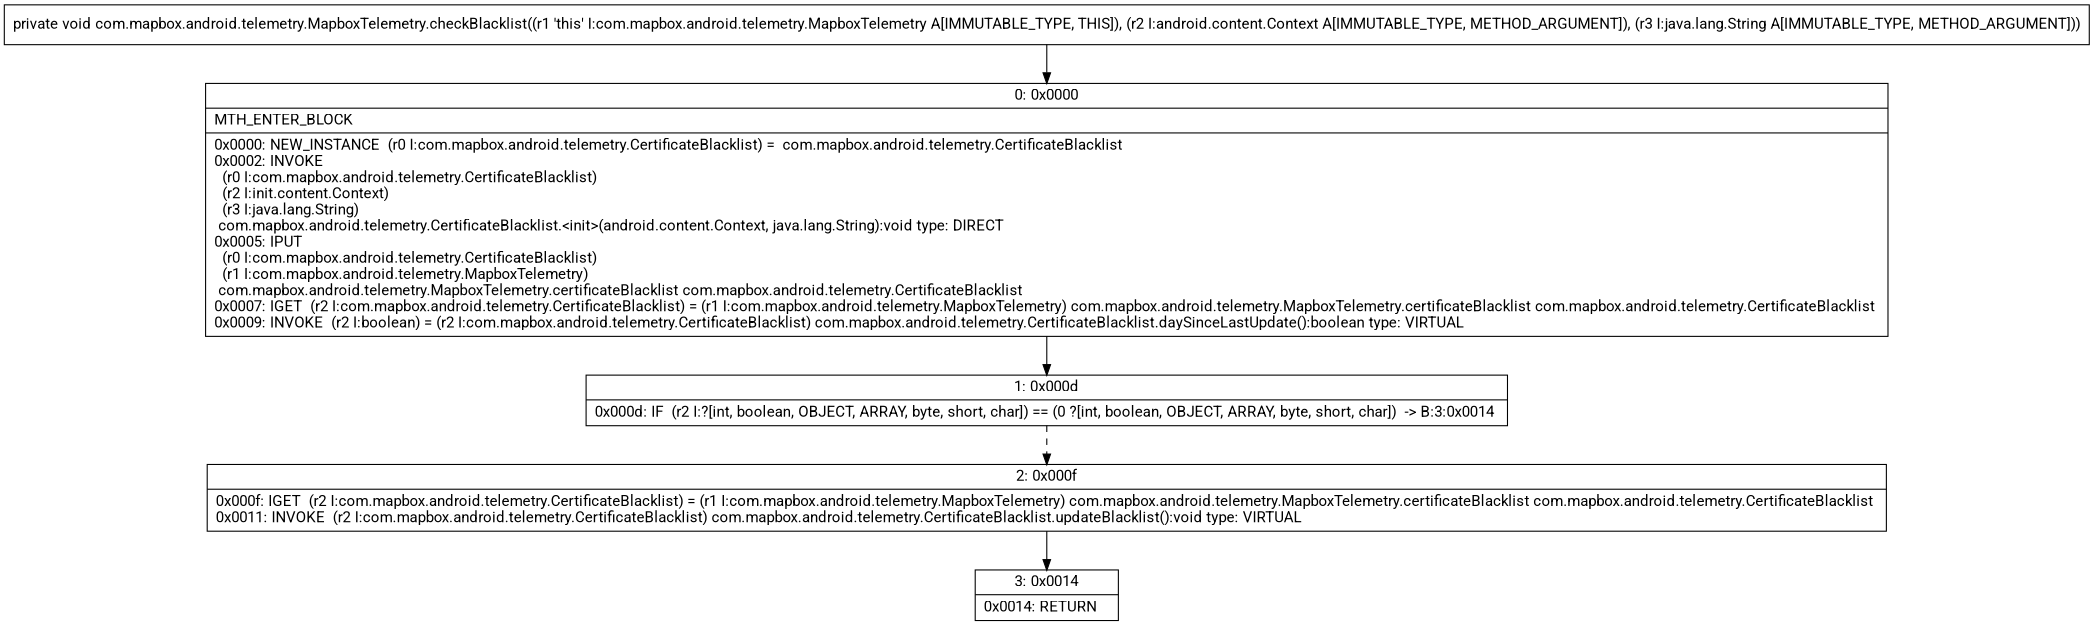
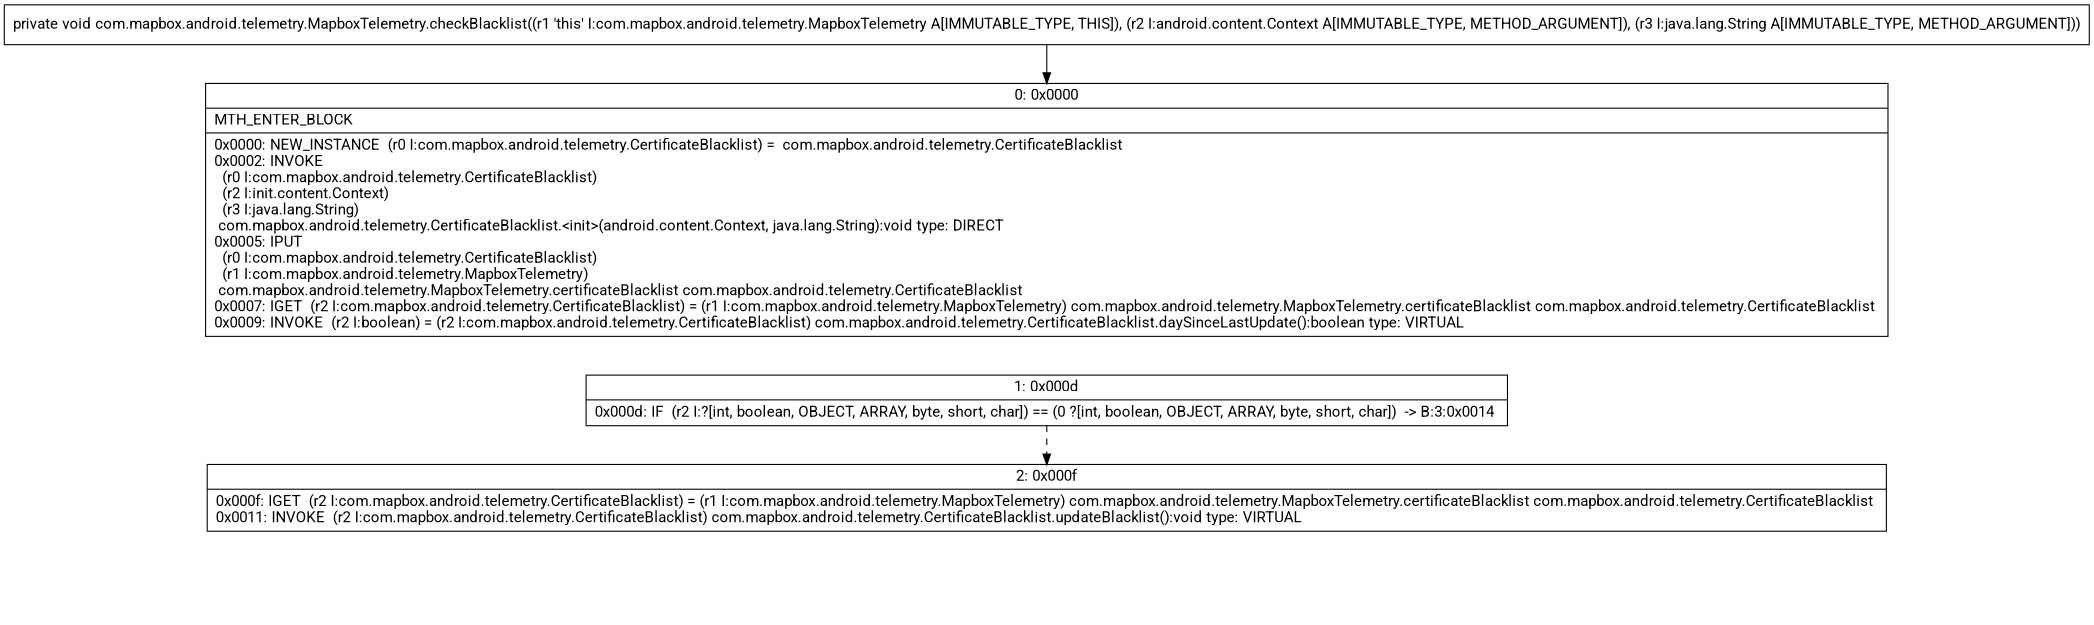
edge "0: 0x0000" -> "1: 0x000d": removed
node "3: 0x0014": removed
